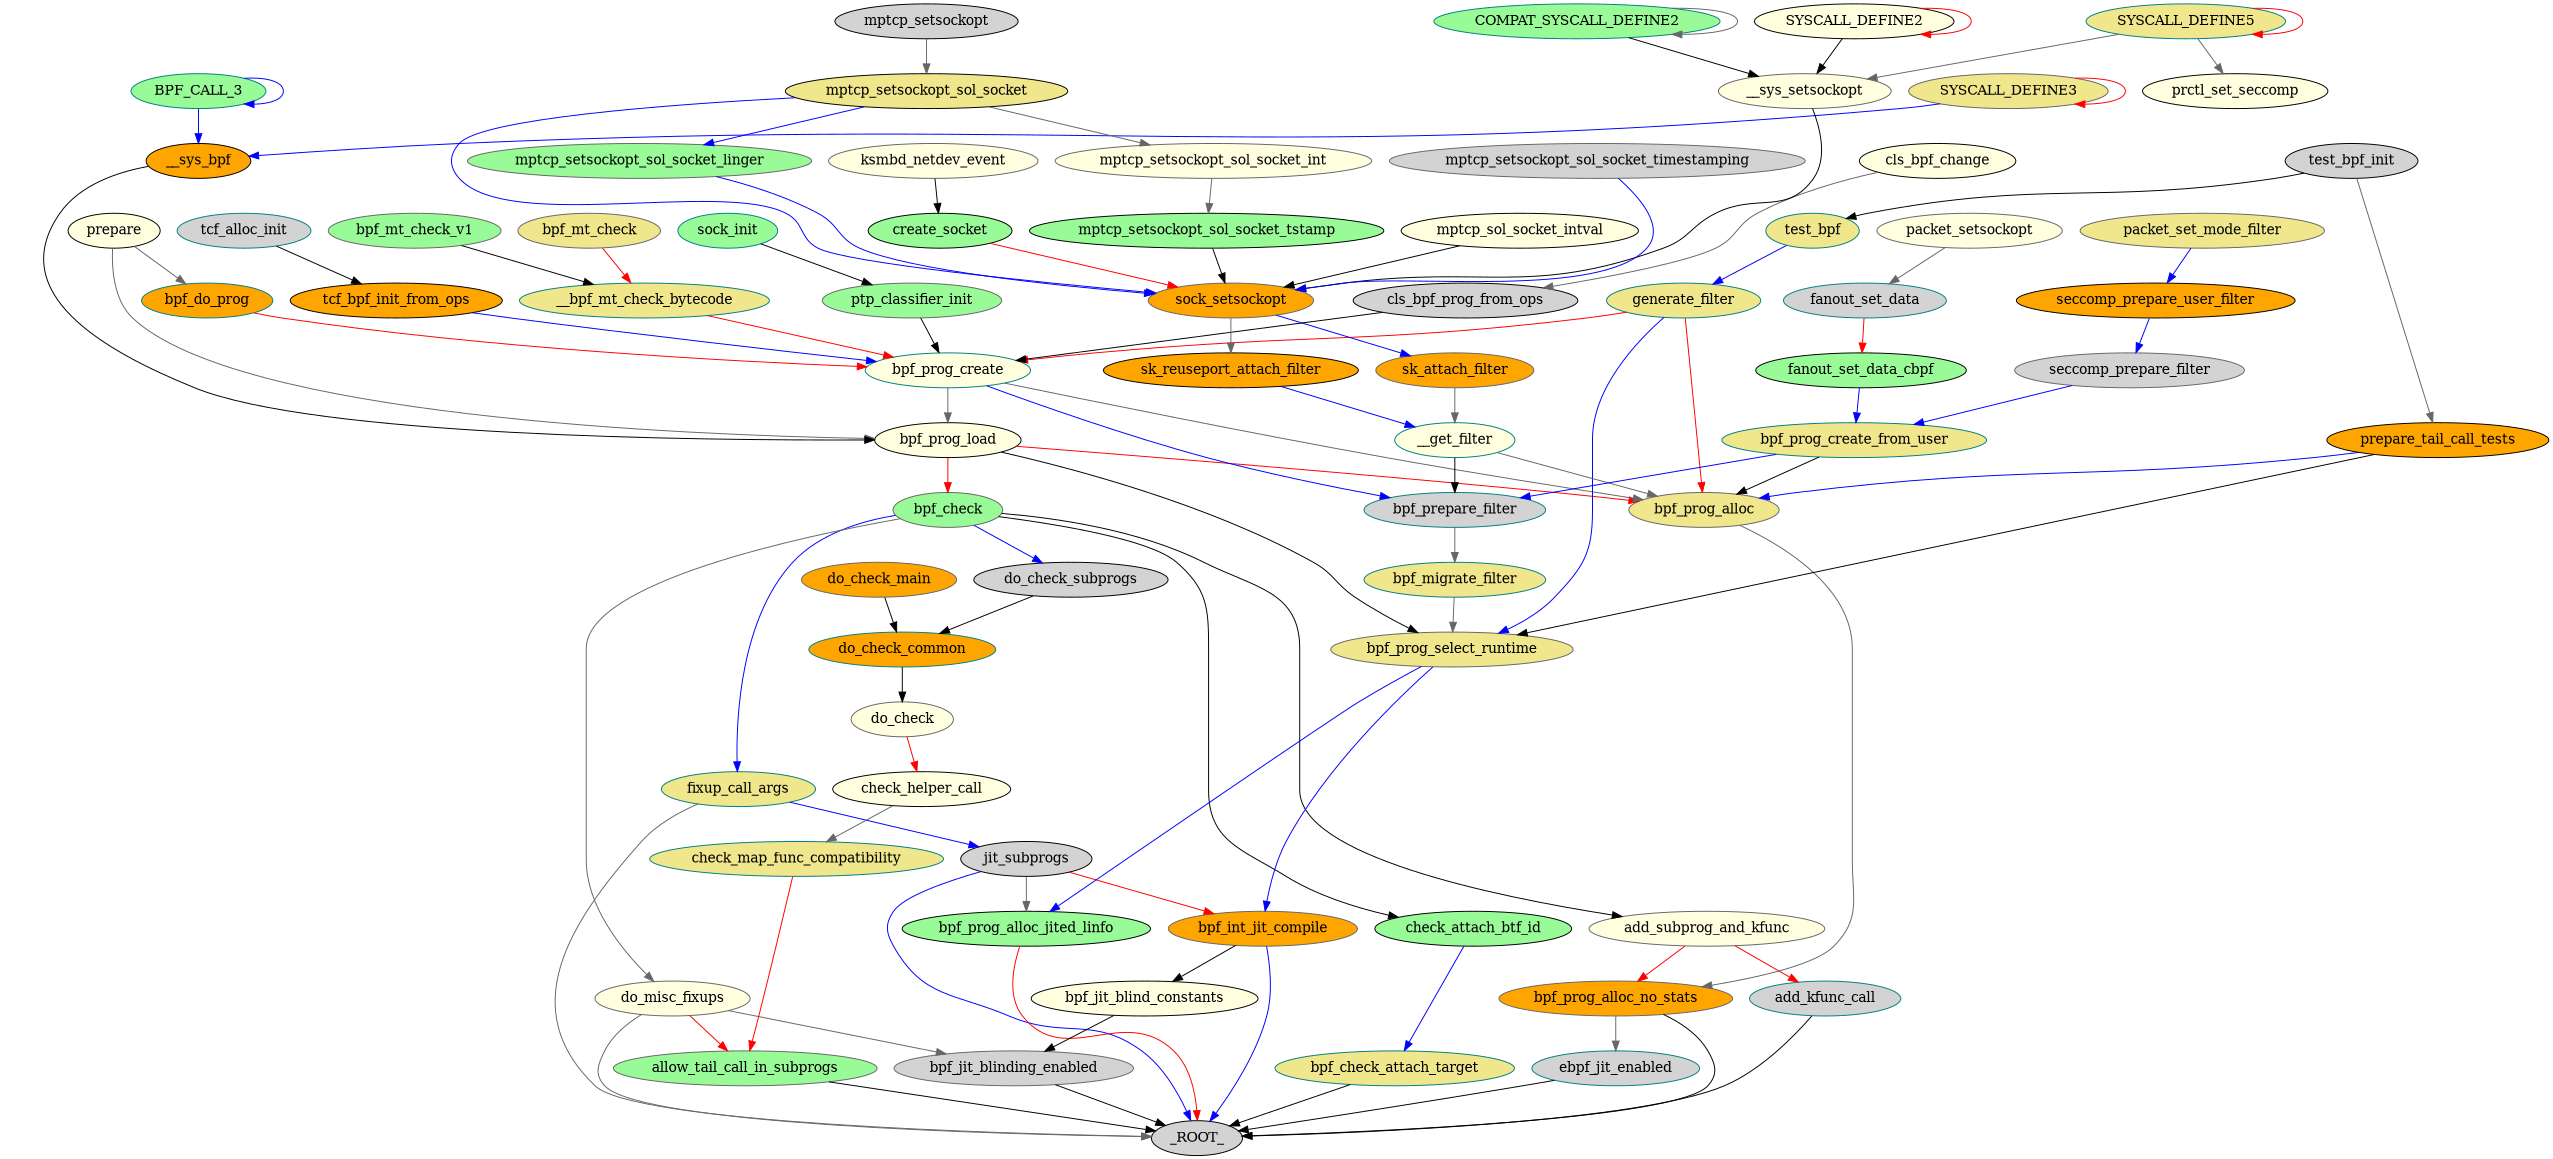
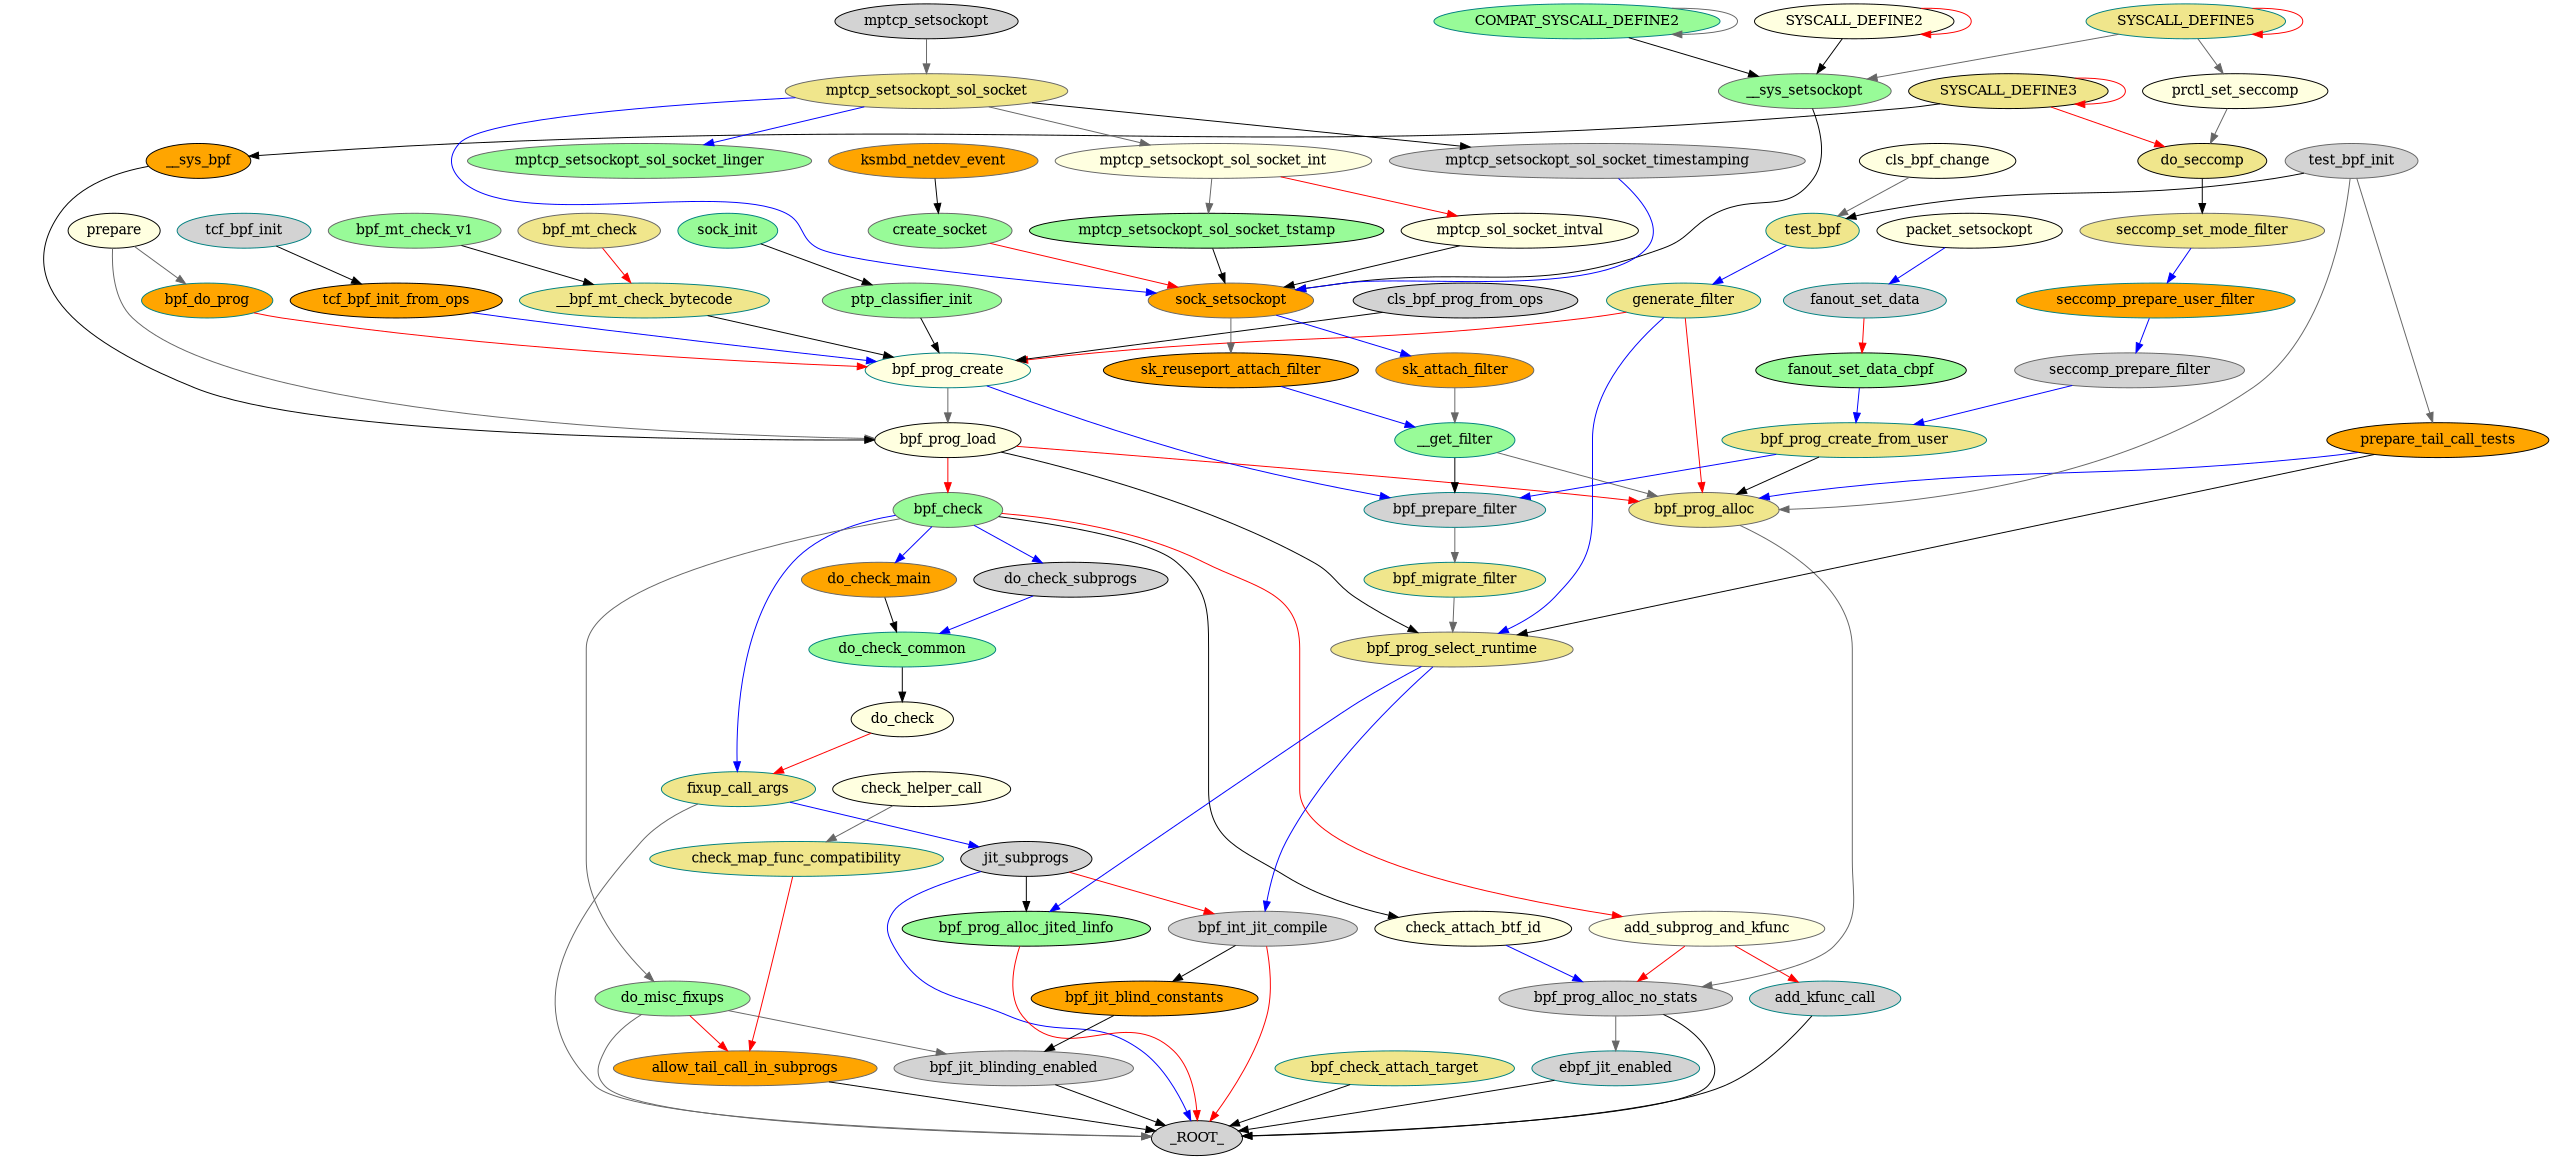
node "BPF_CALL_3": removed
node "mptcp_setsockopt_sol_socket": color black -> gray40
node "__sys_setsockopt": fillcolor lightyellow -> palegreen
node "SYSCALL_DEFINE3": color gray40 -> black
edge "mptcp_setsockopt_sol_socket" -> "mptcp_setsockopt_sol_socket_timestamping": added
edge "SYSCALL_DEFINE3" -> "__sys_bpf": color blue -> black
node "ksmbd_netdev_event": fillcolor lightyellow -> orange
node "do_seccomp": added
node "test_bpf_init": color black -> gray40
edge "mptcp_setsockopt_sol_socket_int" -> "mptcp_sol_socket_intval": added
node "tcf_alloc_init": label "tcf_alloc_init" -> "tcf_bpf_init"
node "create_socket": color black -> gray40
node "packet_setsockopt": color gray40 -> black
node "packet_set_mode_filter": label "packet_set_mode_filter" -> "seccomp_set_mode_filter"
edge "cls_bpf_change" -> "cls_bpf_prog_from_ops": now "cls_bpf_change" -> "test_bpf"
edge "mptcp_setsockopt_sol_socket_linger" -> "sock_setsockopt": removed
edge "packet_setsockopt" -> "fanout_set_data": color gray40 -> blue
node "seccomp_prepare_user_filter": color black -> teal
edge "__bpf_mt_check_bytecode" -> "bpf_prog_create": color red -> black
node "__get_filter": fillcolor lightyellow -> palegreen
edge "bpf_prog_create" -> "bpf_prog_alloc": now "test_bpf_init" -> "bpf_prog_alloc"
edge "bpf_check" -> "do_check_main": added
edge "do_check_subprogs" -> "do_check_common": color black -> blue
node "do_check_common": fillcolor orange -> palegreen
node "do_check": color gray40 -> black
edge "bpf_check" -> "add_subprog_and_kfunc": color black -> red
edge "do_check" -> "check_helper_call": now "do_check" -> "fixup_call_args"
edge "jit_subprogs" -> "bpf_prog_alloc_jited_linfo": color gray40 -> black
node "bpf_int_jit_compile": fillcolor orange -> lightgrey
node "check_attach_btf_id": fillcolor palegreen -> lightyellow
edge "check_attach_btf_id" -> "bpf_check_attach_target": now "check_attach_btf_id" -> "bpf_prog_alloc_no_stats"
node "do_misc_fixups": fillcolor lightyellow -> palegreen
node "bpf_jit_blind_constants": fillcolor lightyellow -> orange
node "bpf_prog_alloc_no_stats": fillcolor orange -> lightgrey
edge "bpf_int_jit_compile" -> "_ROOT_": color blue -> red
node "allow_tail_call_in_subprogs": fillcolor palegreen -> orange
